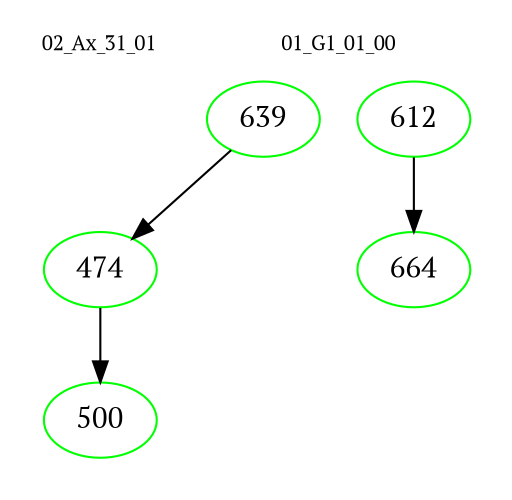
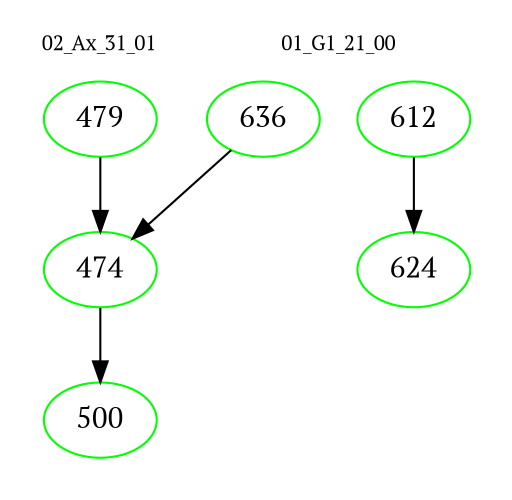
cluster "01_G1_01_00": label "01_G1_01_00" -> "01_G1_21_00"
node "479": added
node "639": label "639" -> "636"
node "664": label "664" -> "624"
